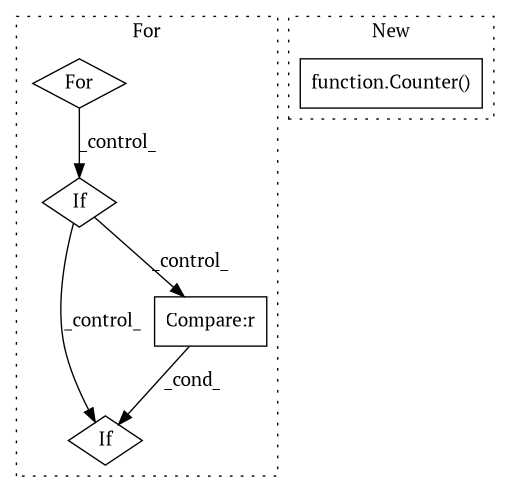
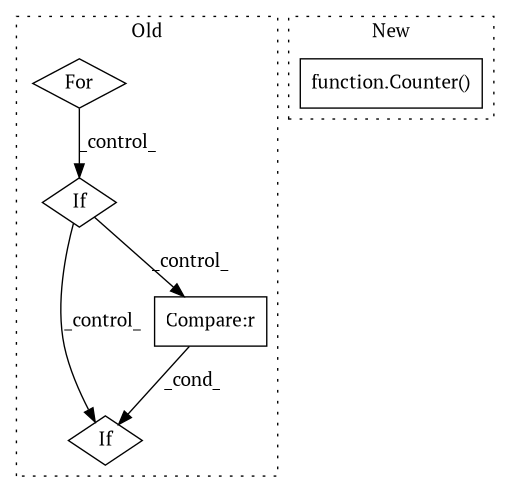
cluster "For": label "For" -> "Old"
